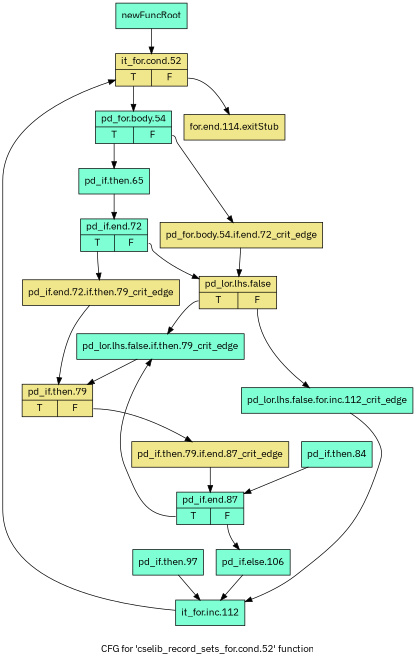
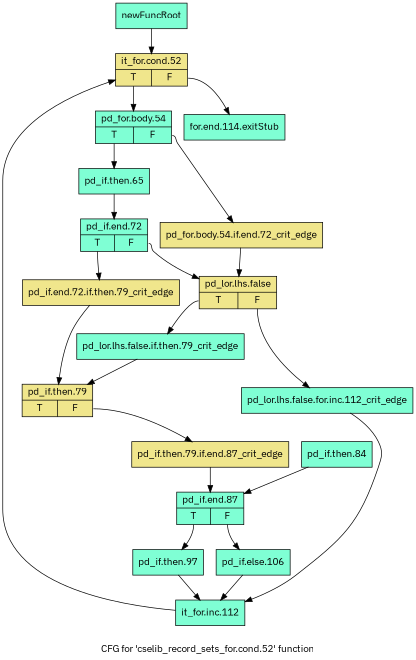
node "for.end.114.exitStub": fillcolor khaki -> aquamarine
edge "pd_if.end.87" -> "pd_lor.lhs.false.if.then.79_crit_edge": now "pd_if.end.87" -> "pd_if.then.97"
